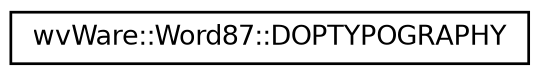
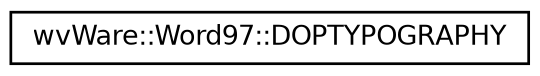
node "wvWare::Word87::DOPTYPOGRAPHY": label "wvWare::Word87::DOPTYPOGRAPHY" -> "wvWare::Word97::DOPTYPOGRAPHY"
